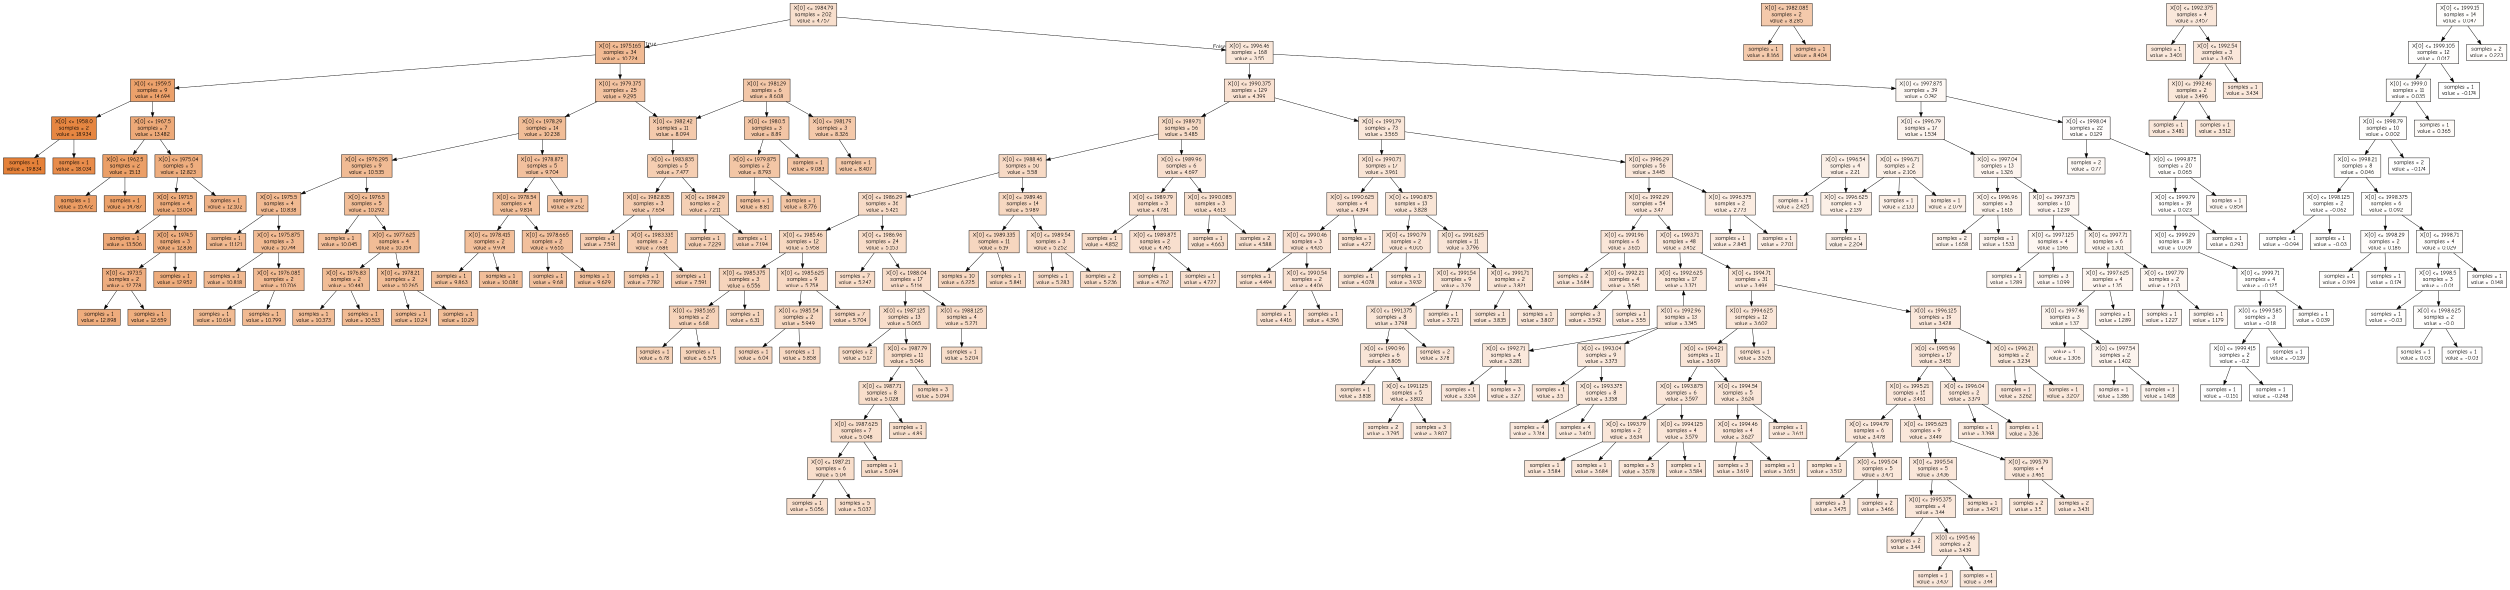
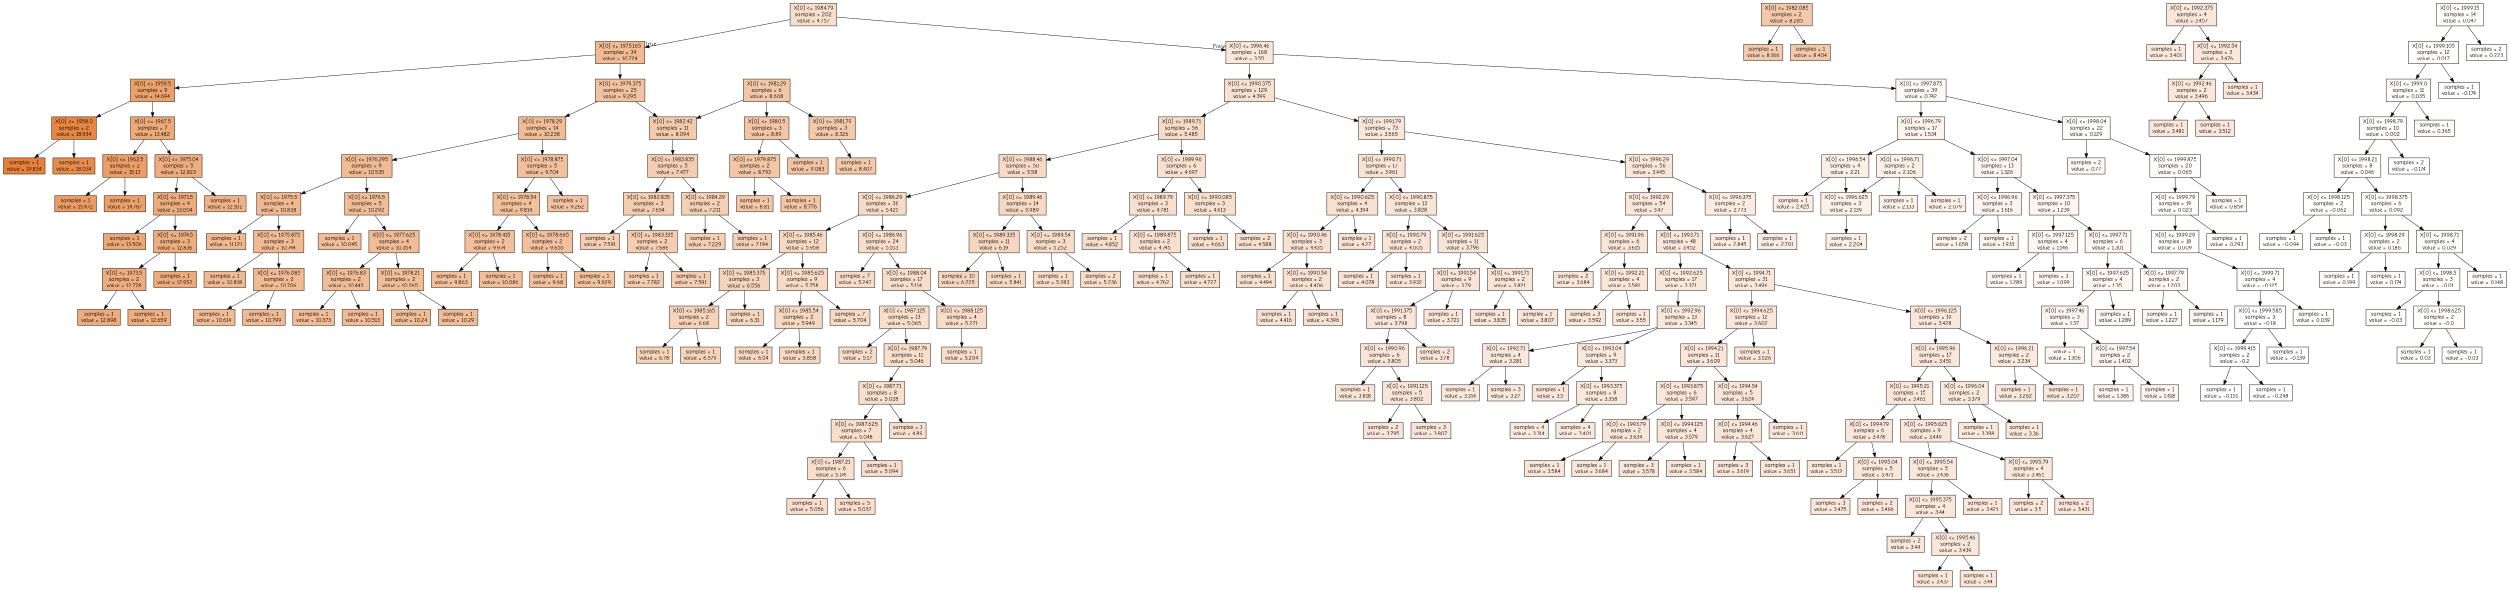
edge "X[0] <= 1996.79 samples = 17 value = 1.534" -> "X[0] <= 1996.54 samples = 4 value = 2.21": added
node "samples = 1 value = 1.533": label "samples = 1 value = 1.533" -> "samples = 1 value = 1.933"
edge "X[0] <= 1992.96 samples = 13 value = 3.345" -> "X[0] <= 1992.625 samples = 17 value = 3.371": reversed
node "samples = 3 value = 5.094": removed
